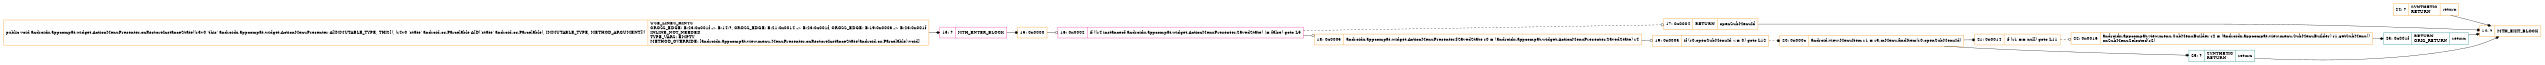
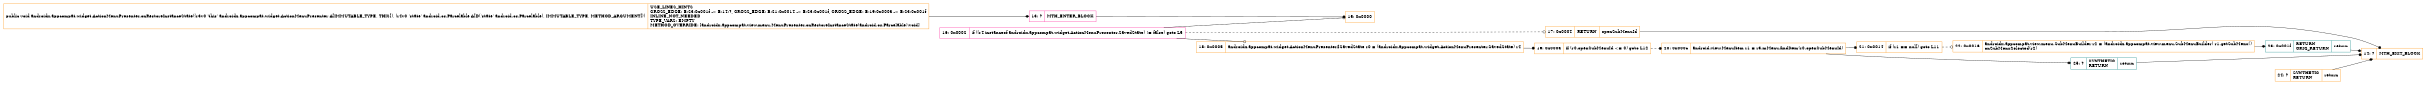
edge "15: 0x0000" -> "16: 0x0002": reversed
edge "18: 0x0005" -> "19: 0x000a": arrowhead odot -> dot
edge "25: ?" -> "14: ?": arrowhead diamond -> dot
